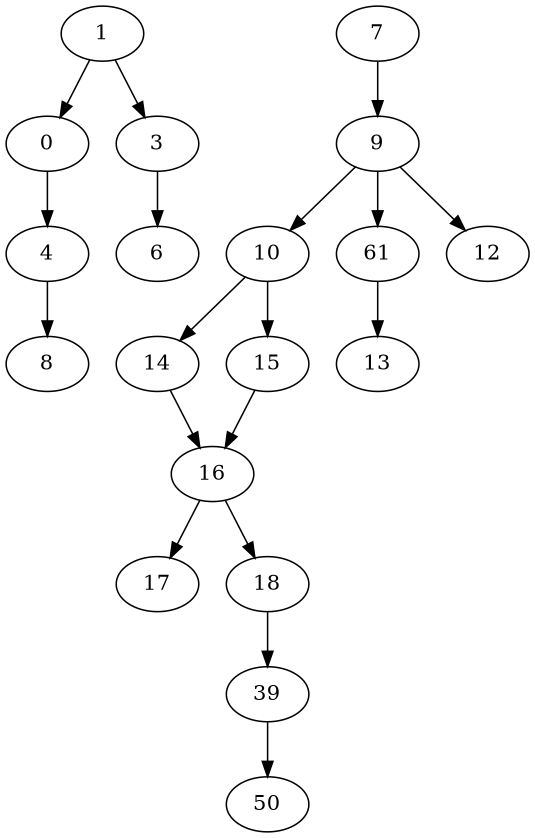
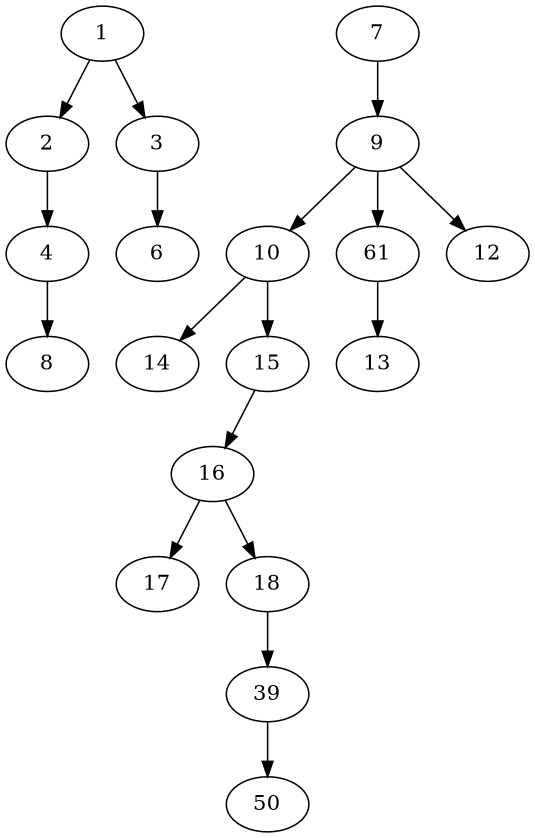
node "0": label "0" -> "2"
edge "14" -> "16": removed
